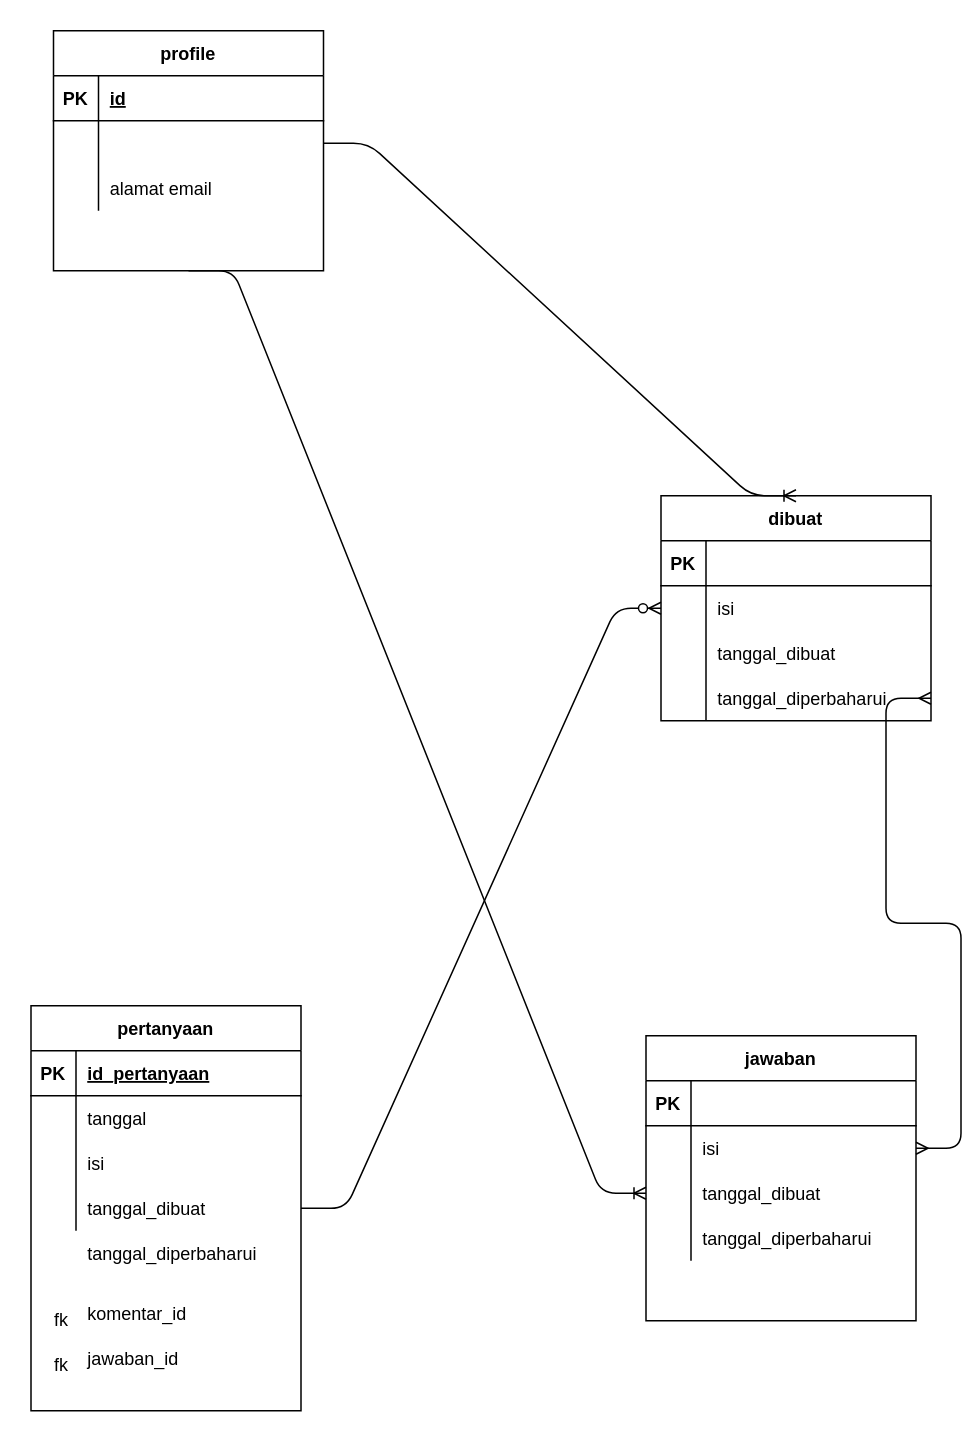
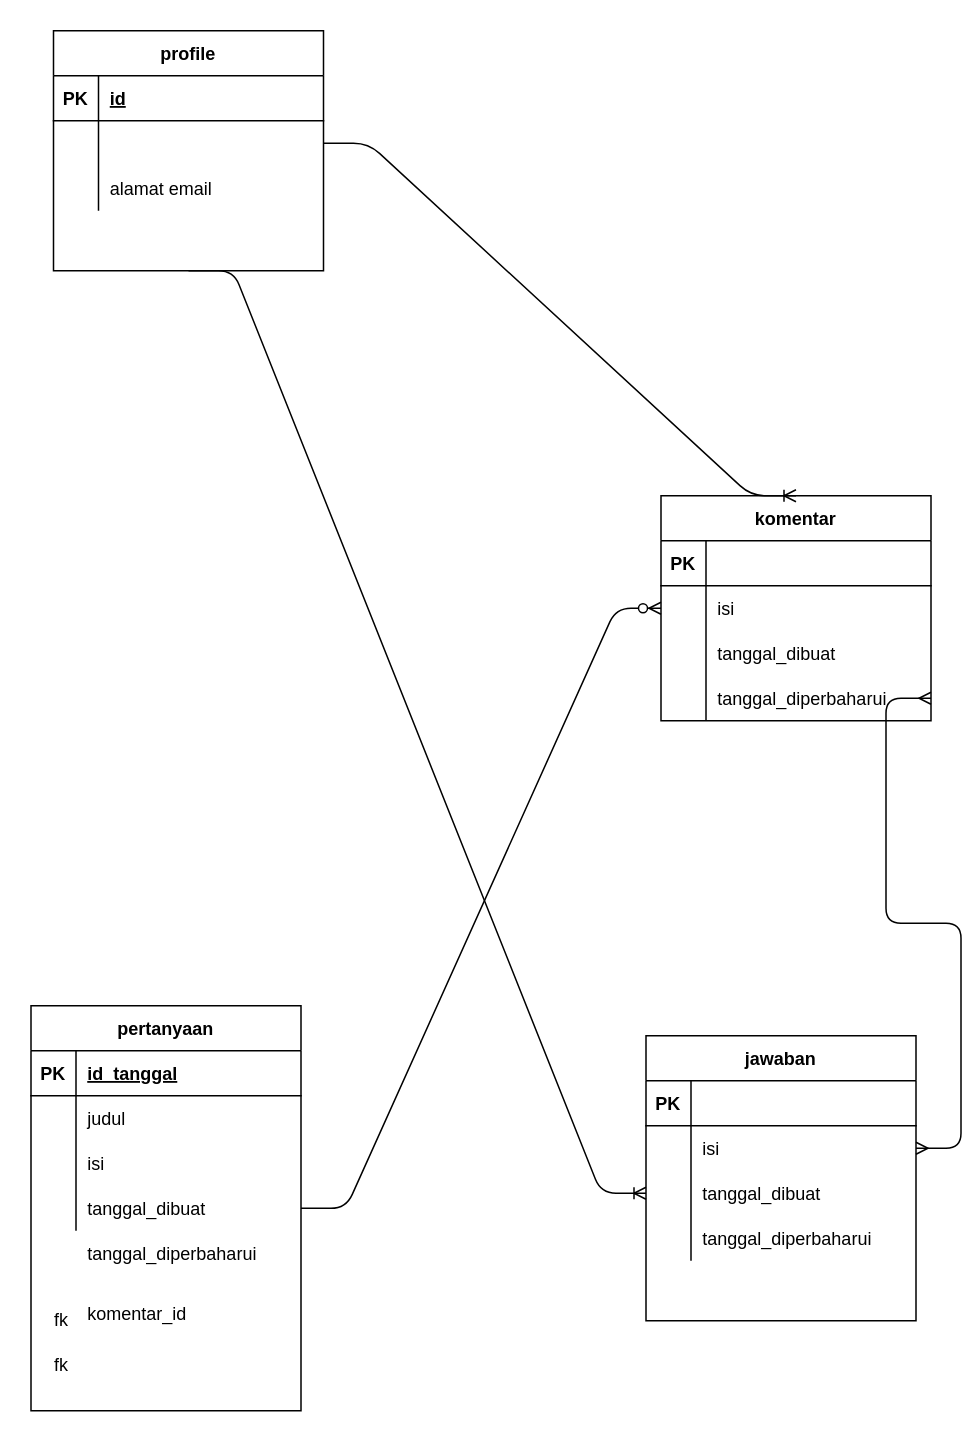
node "dibuat": label "dibuat" -> "komentar"
node "id_pertanyaan": label "id_pertanyaan" -> "id_tanggal"
node "tanggal": label "tanggal" -> "judul"
node "jawaban_id": removed
